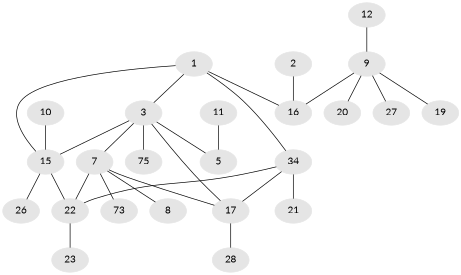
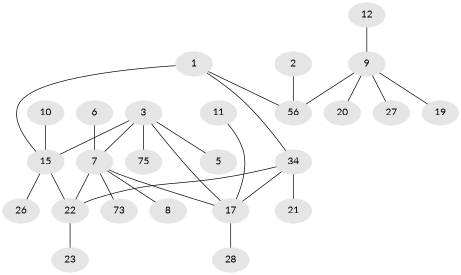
edge "1" -- "3": removed
node "6": added
node "16": label "16" -> "56"
edge "11" -- "5": now "11" -- "17"
